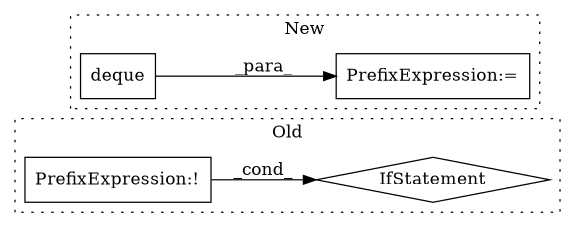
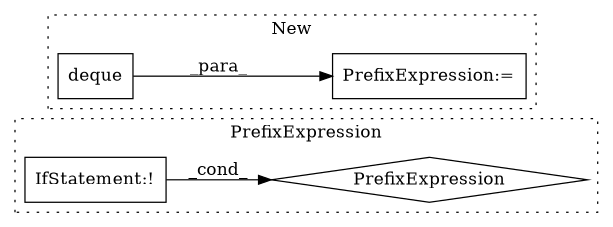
cluster "Old": label "Old" -> "PrefixExpression"
node "PrefixExpression:!": label "PrefixExpression:!" -> "IfStatement:!"
node "IfStatement": label "IfStatement" -> "PrefixExpression"
